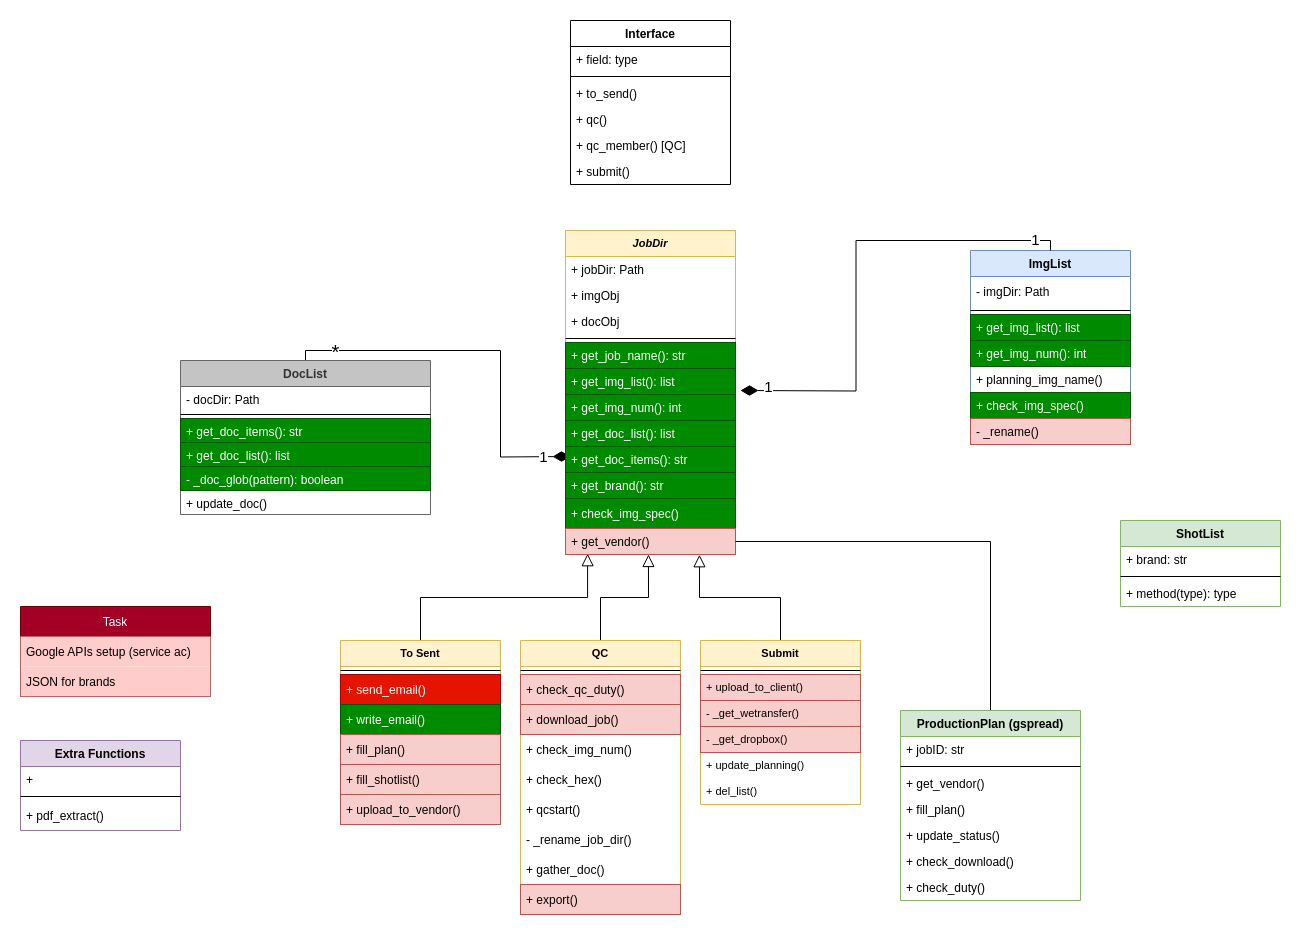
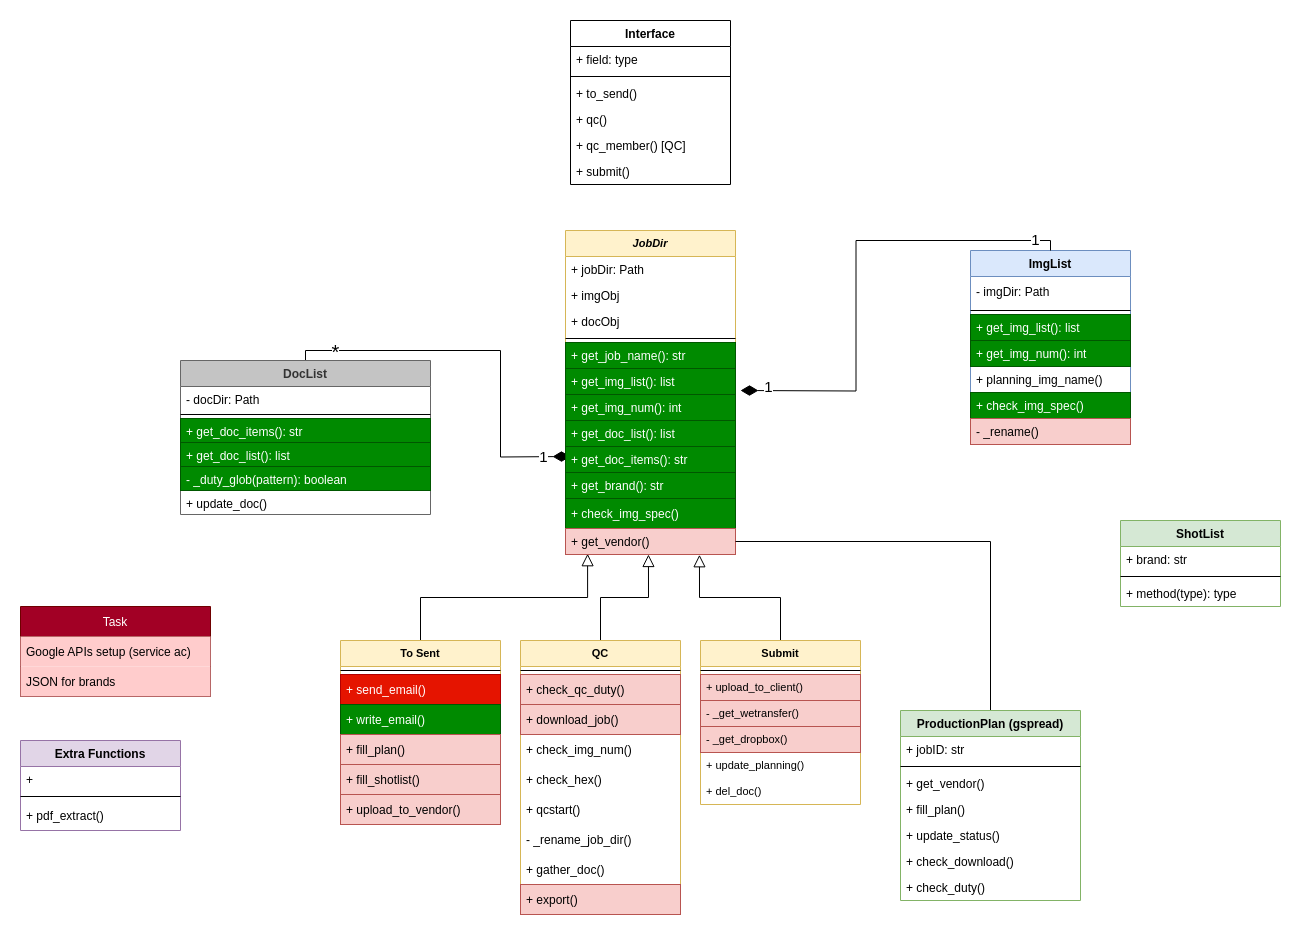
node "- _doc_glob(pattern): boolean": label "- _doc_glob(pattern): boolean" -> "- _duty_glob(pattern): boolean"
node "+ del_list()": label "+ del_list()" -> "+ del_doc()"
